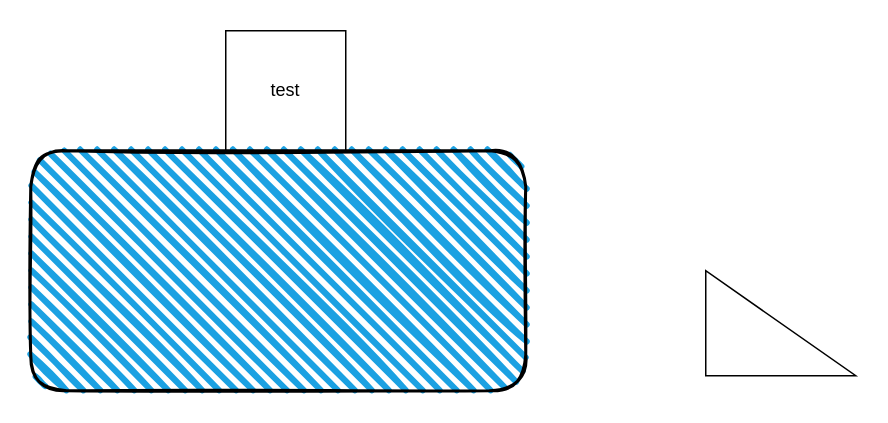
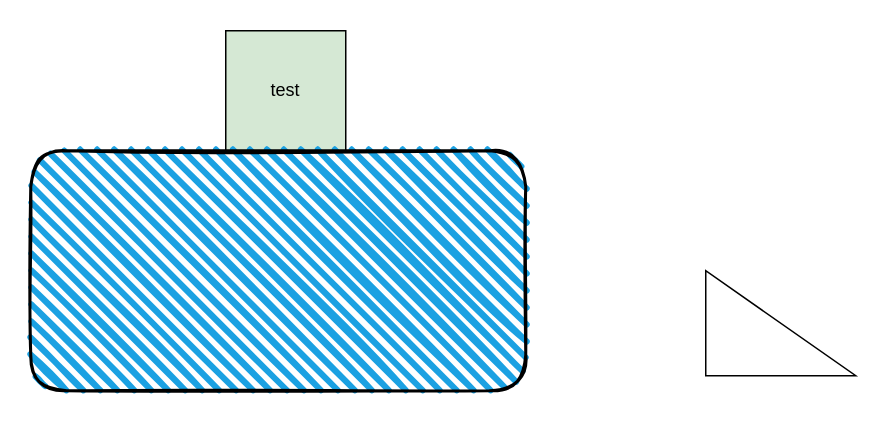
node "test": fillcolor #ffffff -> #d5e8d4
